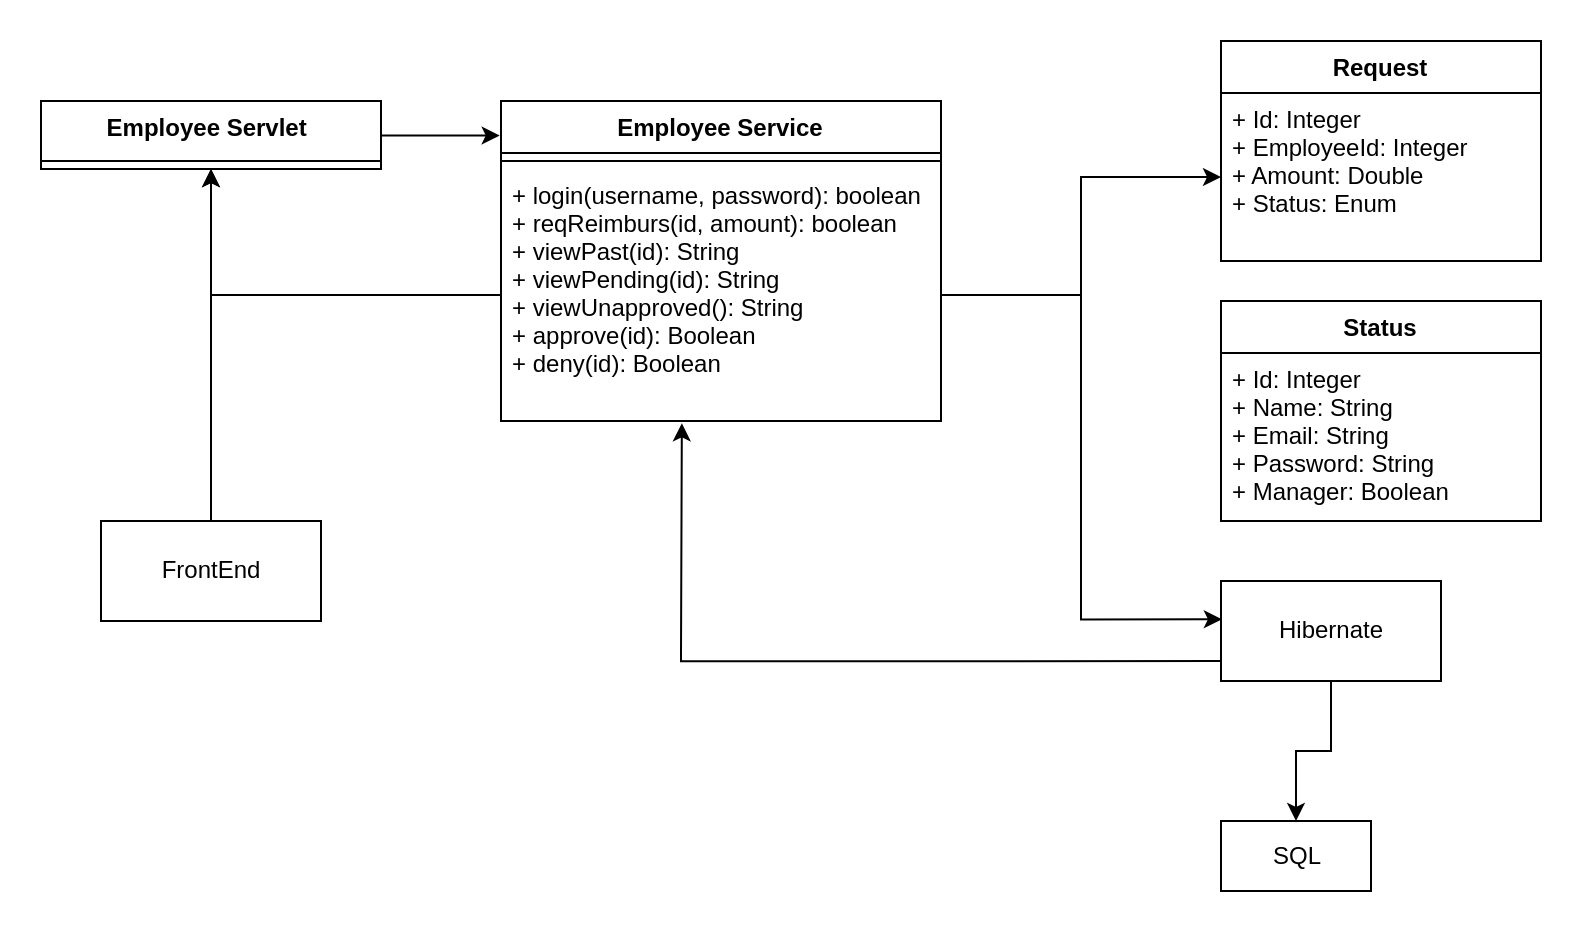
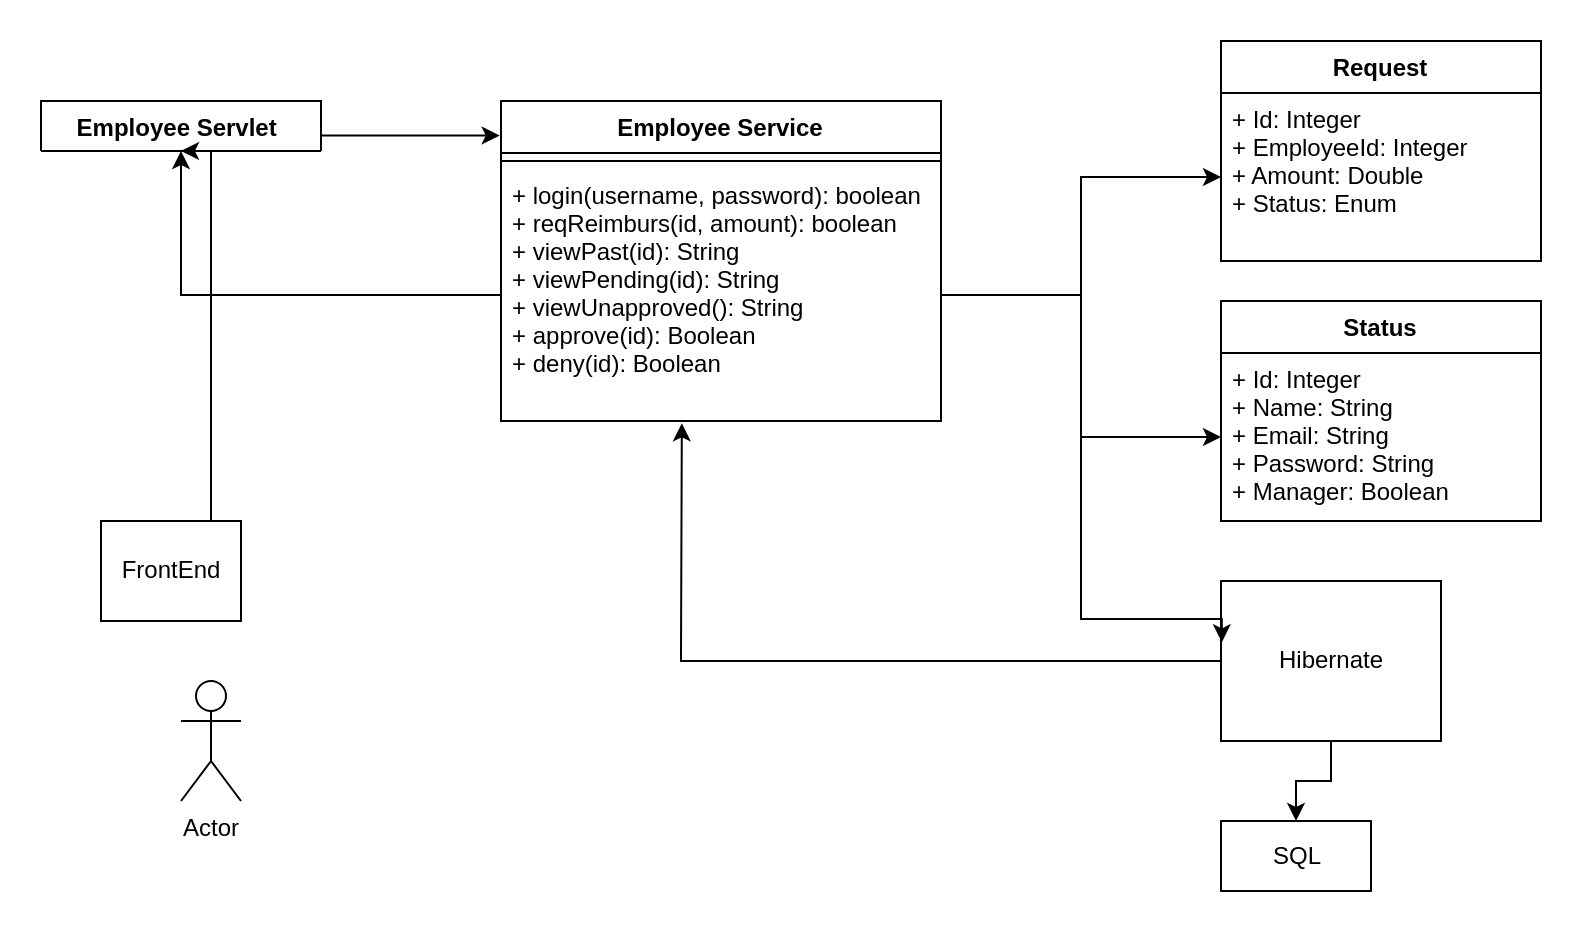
node "Employee Servlet": size 340x68 -> 280x50
edge "+ login(username, password): boolean + reqReimburs(id, amount): boolean + viewPast(id): String + viewPending(id): String + viewUnapproved(): String + approve(id): Boolean + deny(id): Boolean" -> "+ Id: Integer + Name: String + Email: String + Password: String + Manager: Boolean": added
node "FrontEnd": size 220x100 -> 140x100
node "Hibernate": size 220x100 -> 220x160
node "Actor": added
